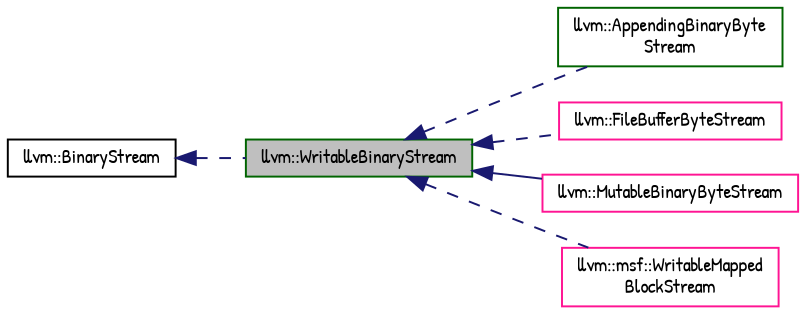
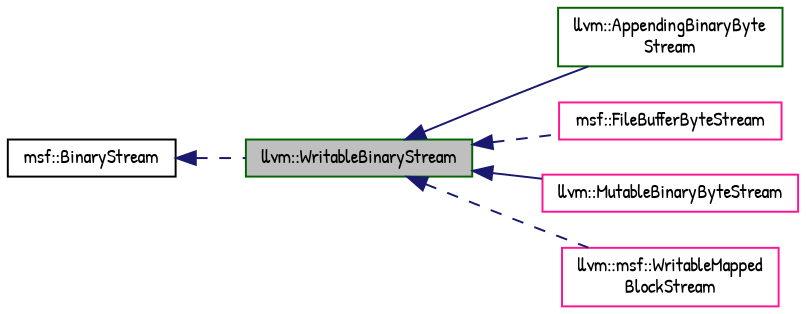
edge "llvm::AppendingBinaryByte Stream" -> "llvm::WritableBinaryStream": style dashed -> solid
node "llvm::FileBufferByteStream": label "llvm::FileBufferByteStream" -> "msf::FileBufferByteStream"
node "llvm::BinaryStream": label "llvm::BinaryStream" -> "msf::BinaryStream"
